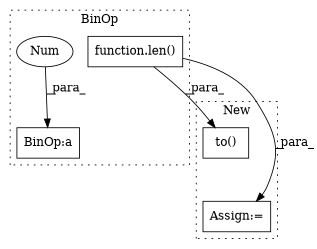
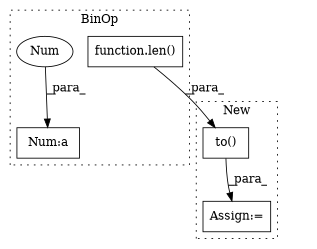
edge "function.len()" -> "Assign:=": now "to()" -> "Assign:="
node "BinOp:a": label "BinOp:a" -> "Num:a"
